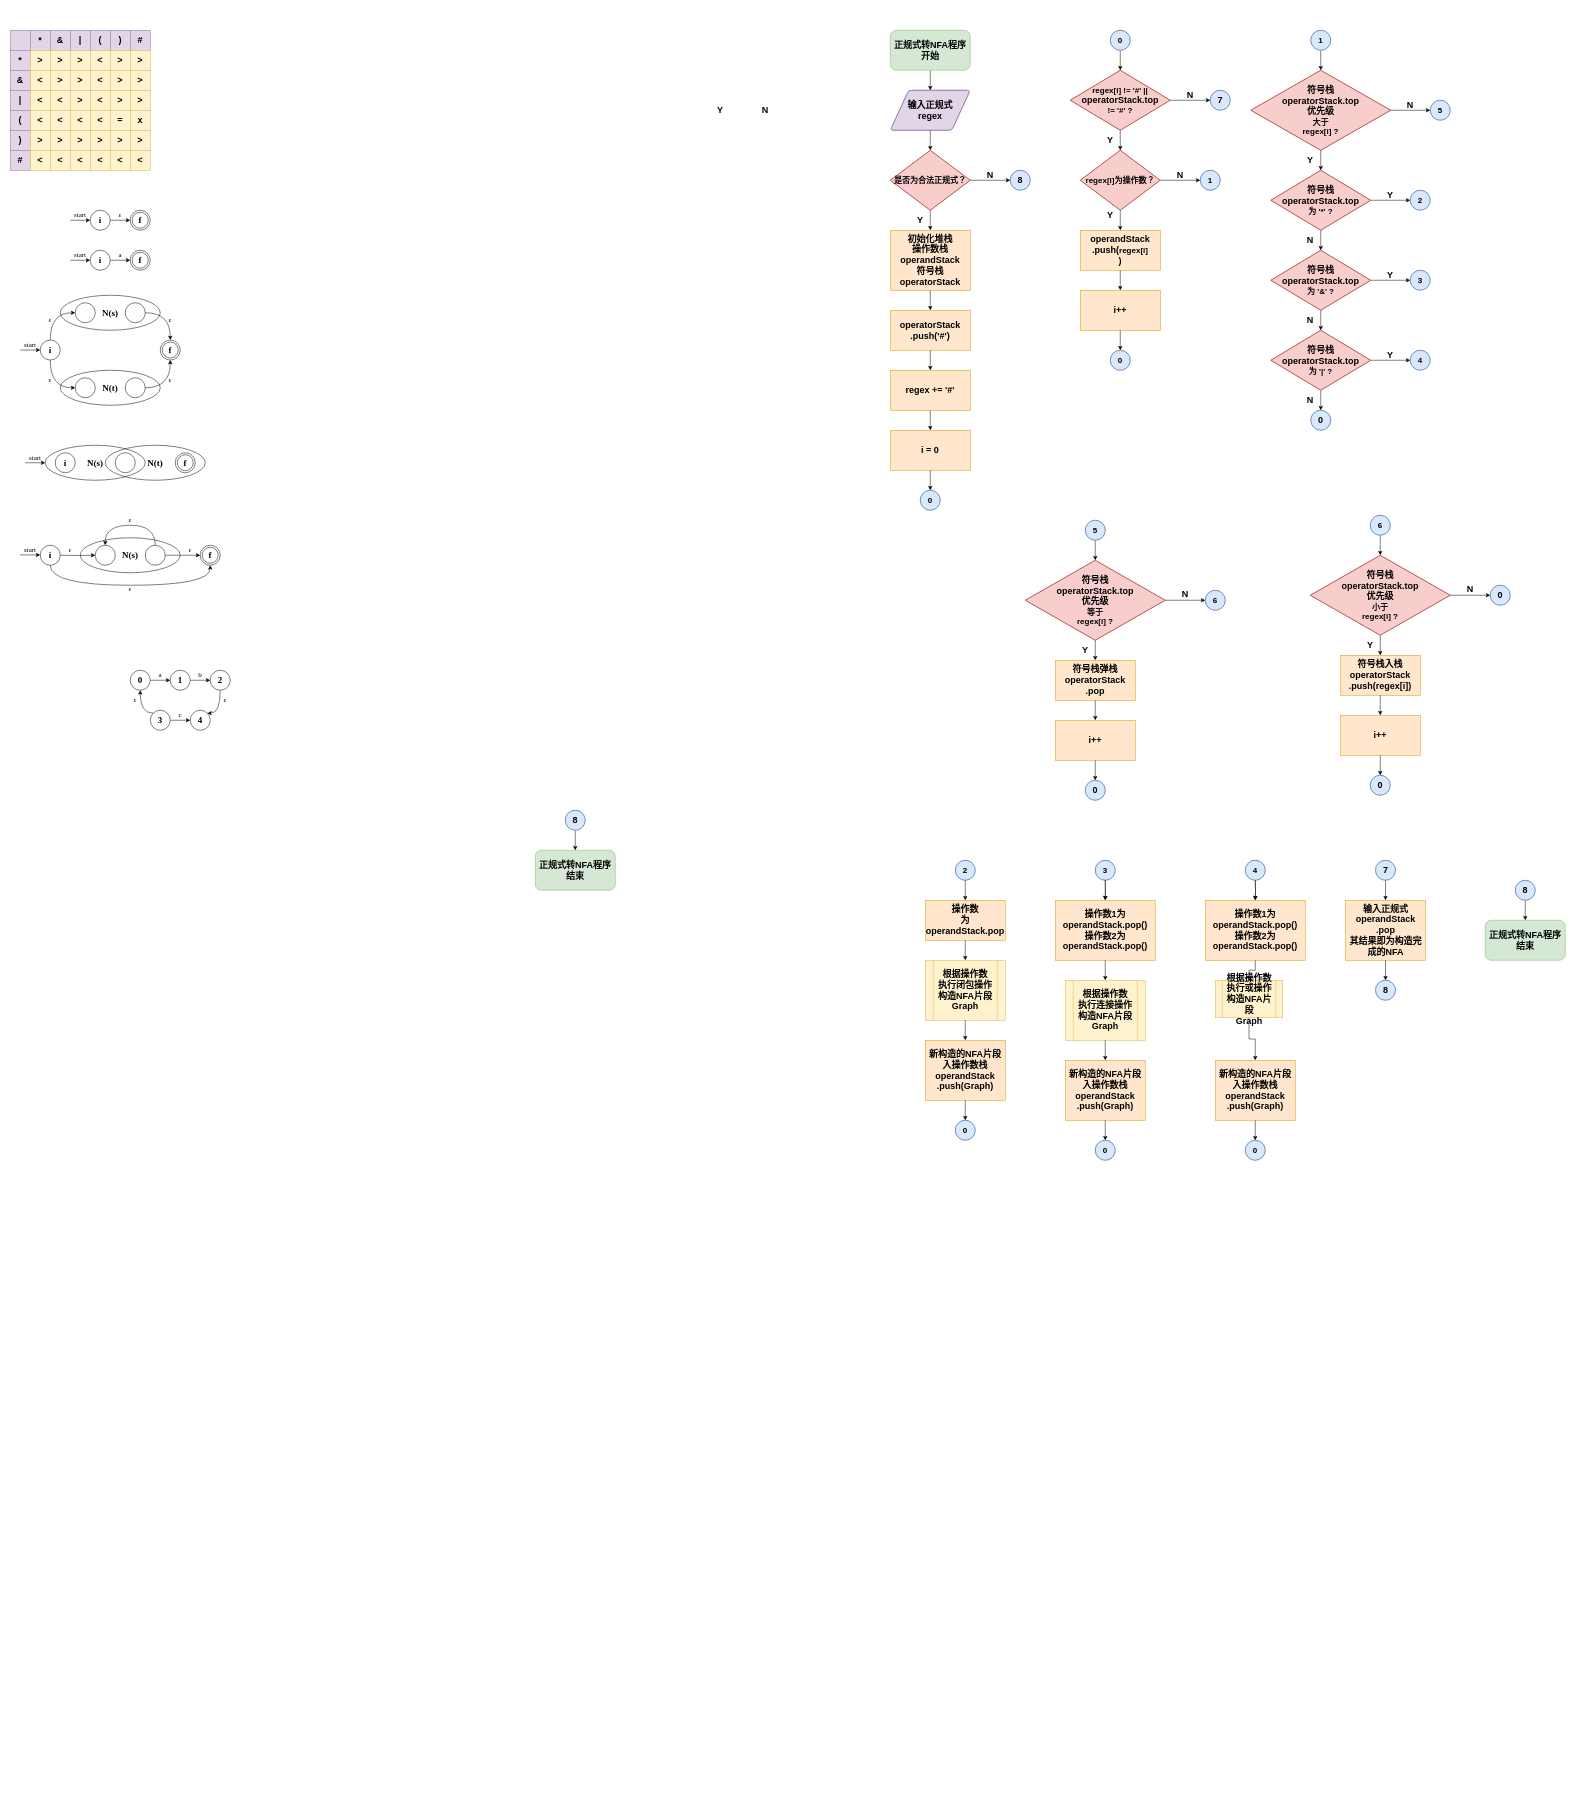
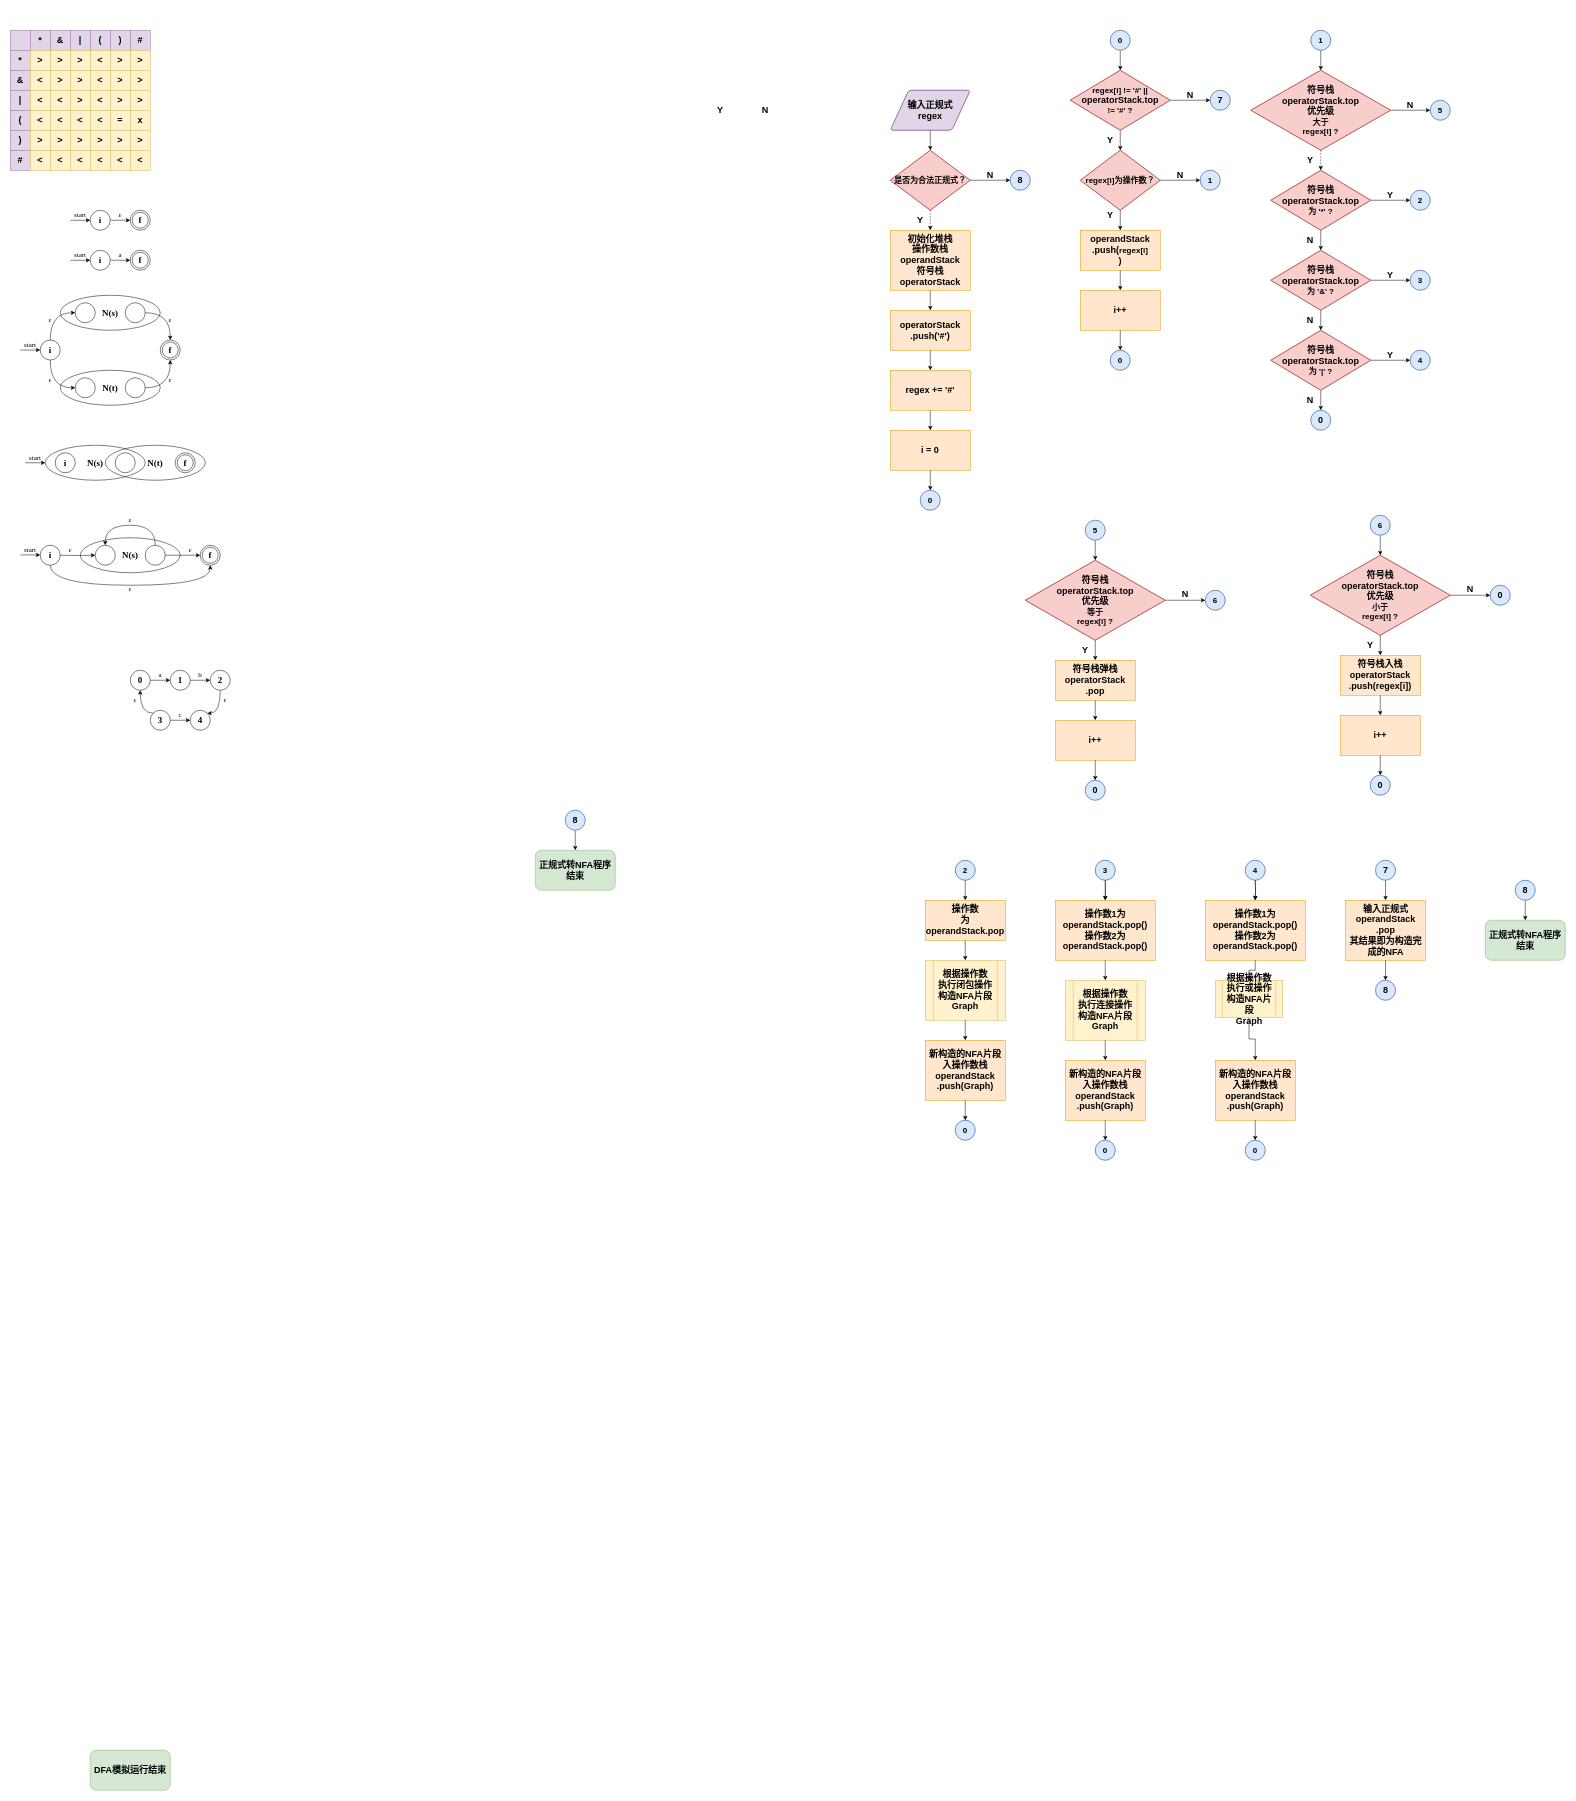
node "正规式转NFA程序开始": removed
edge "正规式转NFA程序开始" -> "输入正规式 regex": removed
edge "符号栈 operatorStack.top 优先级 大于 regex[i] ?" -> "符号栈 operatorStack.top 为 '*' ?": style solid -> dashed
edge "是否为合法正规式？" -> "初始化堆栈 操作数栈operandStack 符号栈 operatorStack": style solid -> dashed
node "DFA模拟运行结束": added
